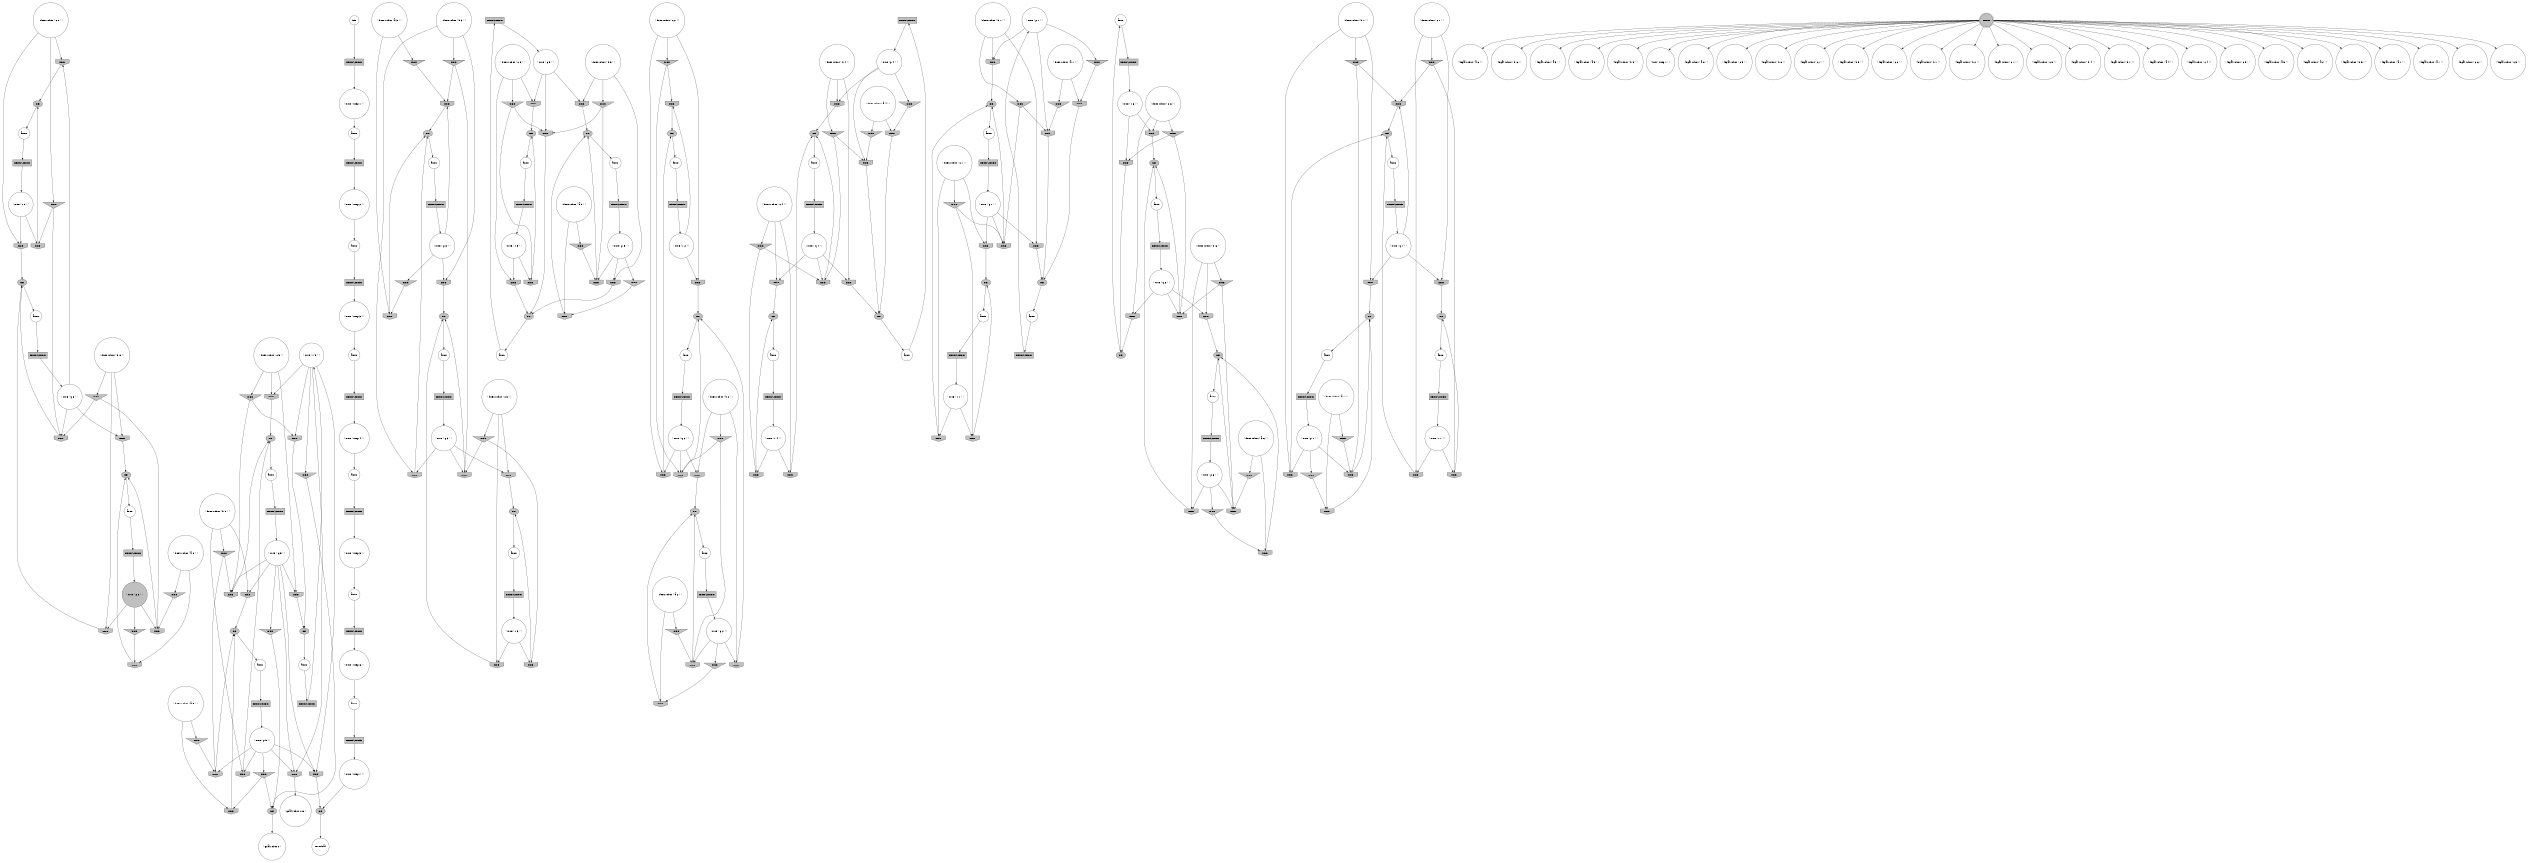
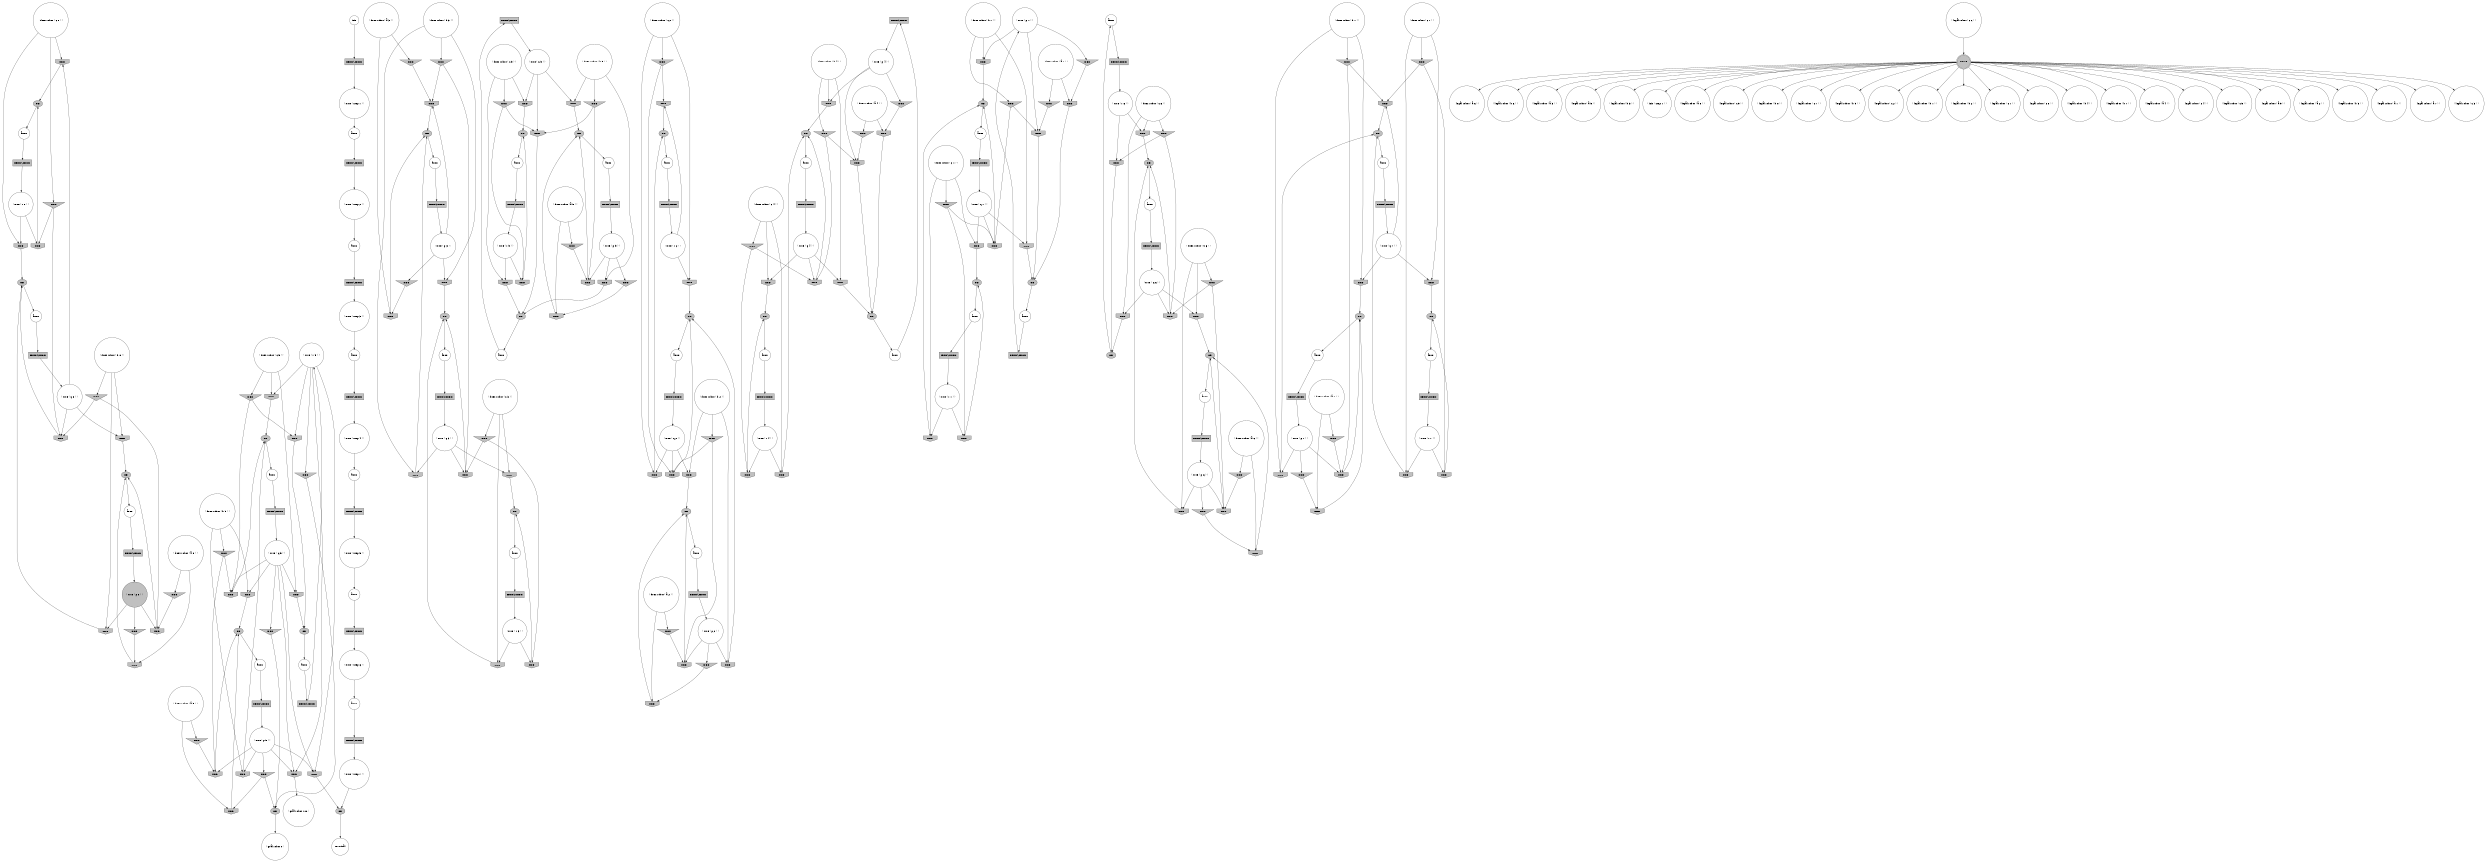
edge "TRUE" -> "( legal robot ( c 6 ) )": reversed
